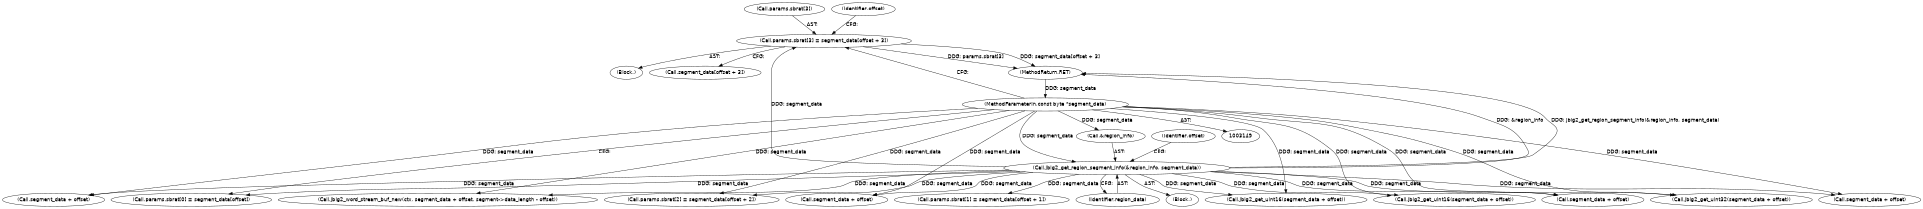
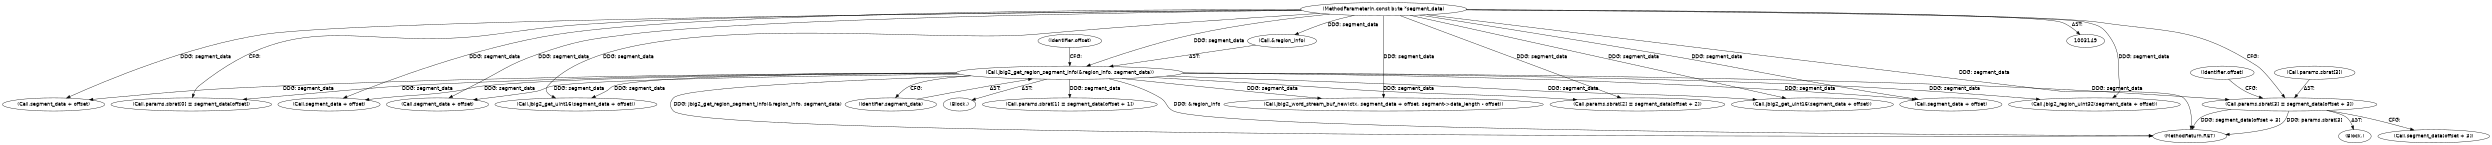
edge "(MethodReturn,RET)" -> "(MethodParameterIn,const byte *segment_data)": reversed
node "(Identifier,region_data)": label "(Identifier,region_data)" -> "(Identifier,segment_data)"
node "(Call,jbig2_get_uint32(segment_data + offset))": label "(Call,jbig2_get_uint32(segment_data + offset))" -> "(Call,jbig2_region_uint32(segment_data + offset))"
